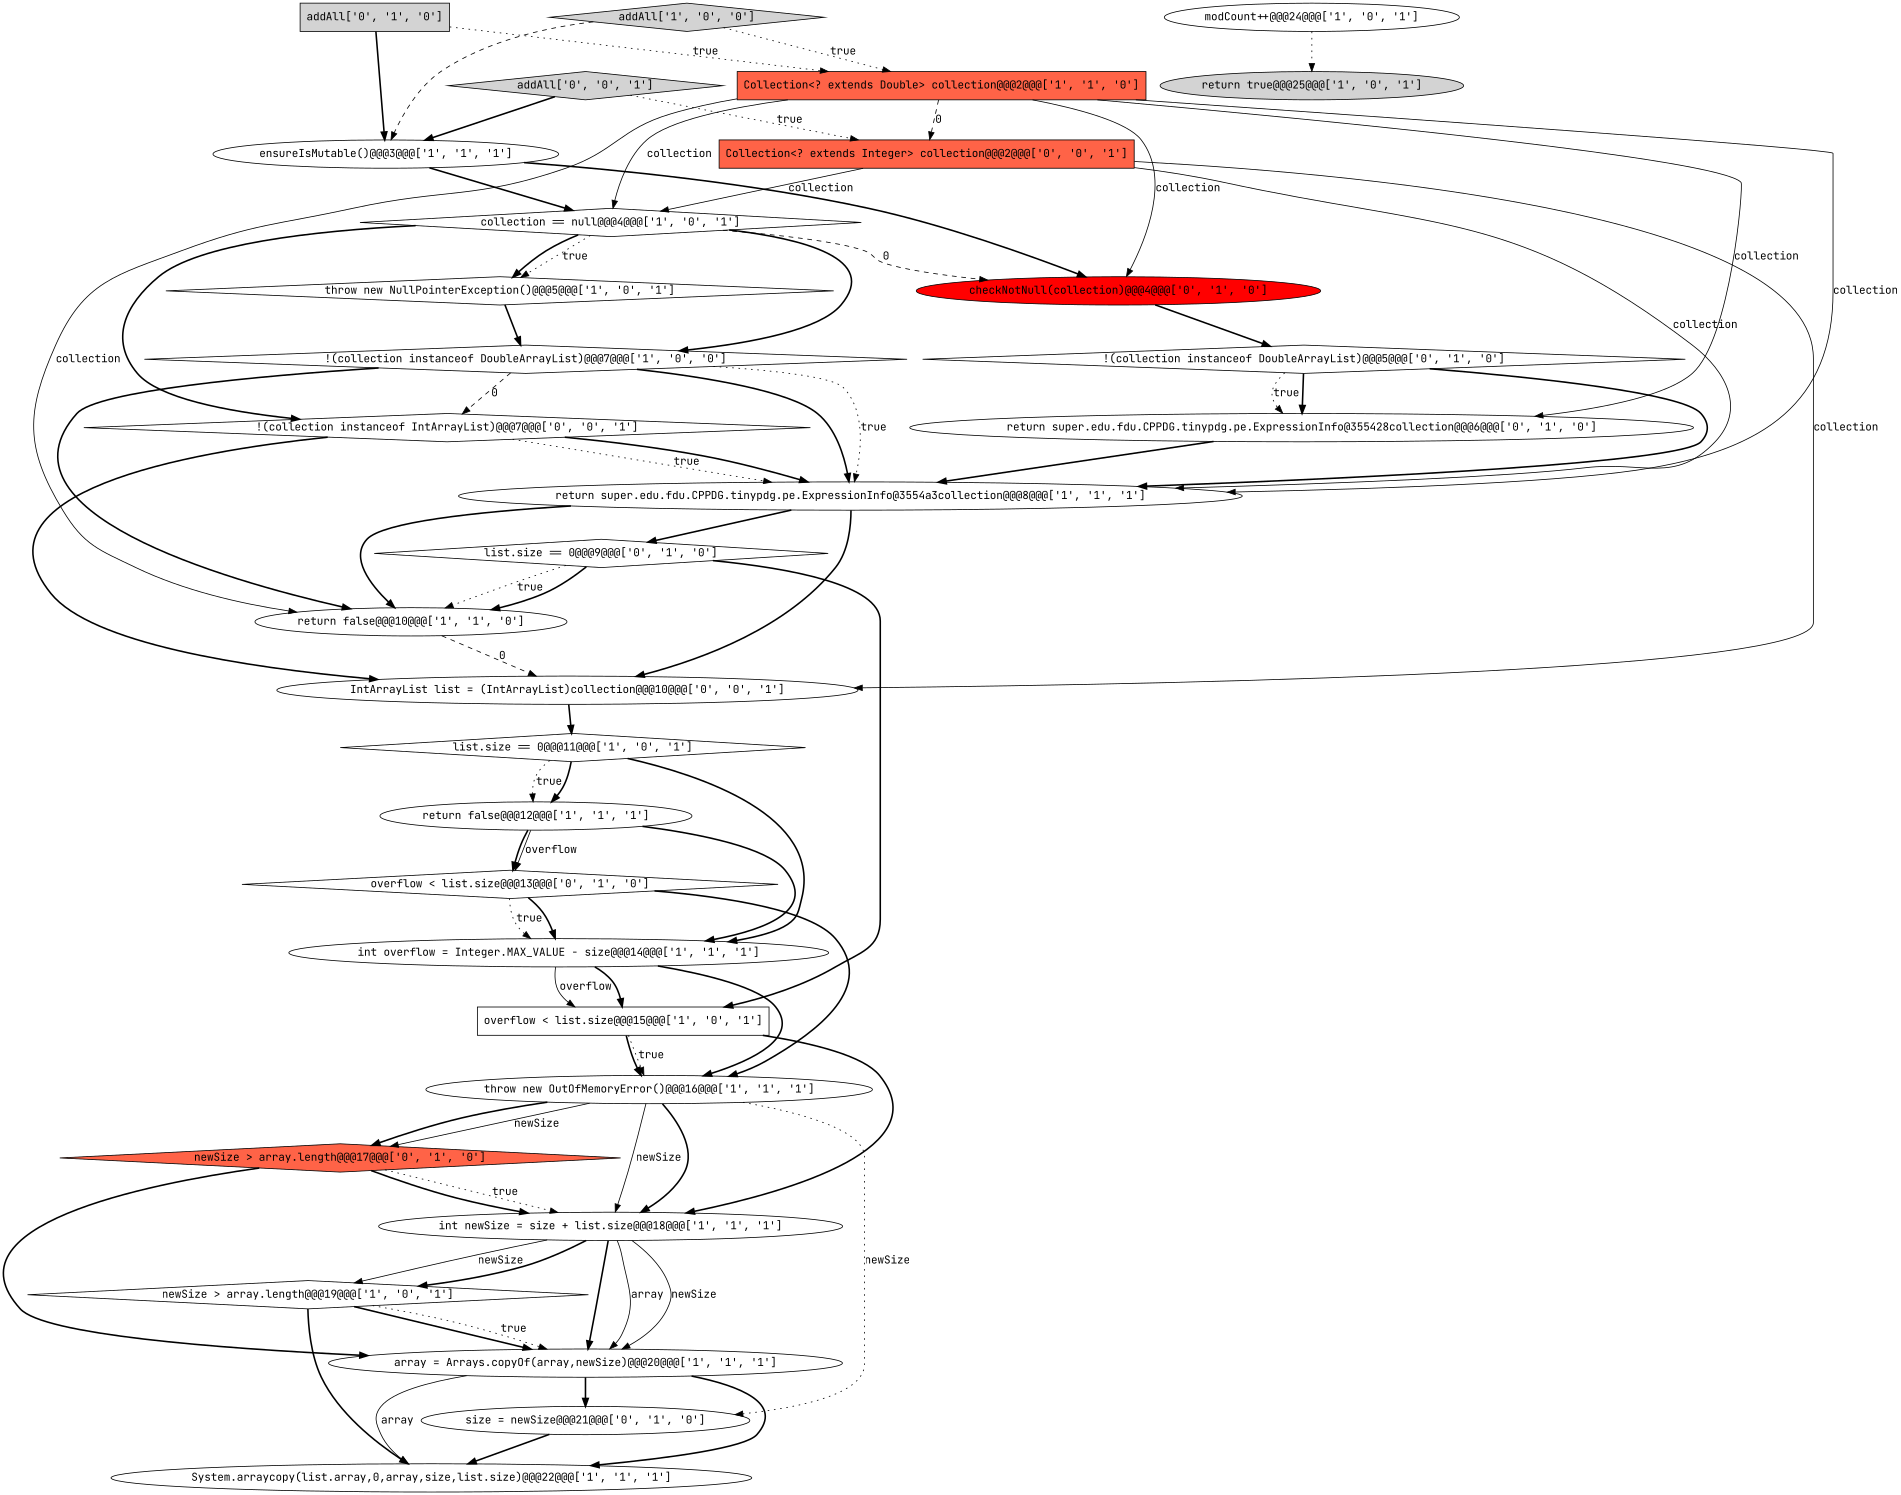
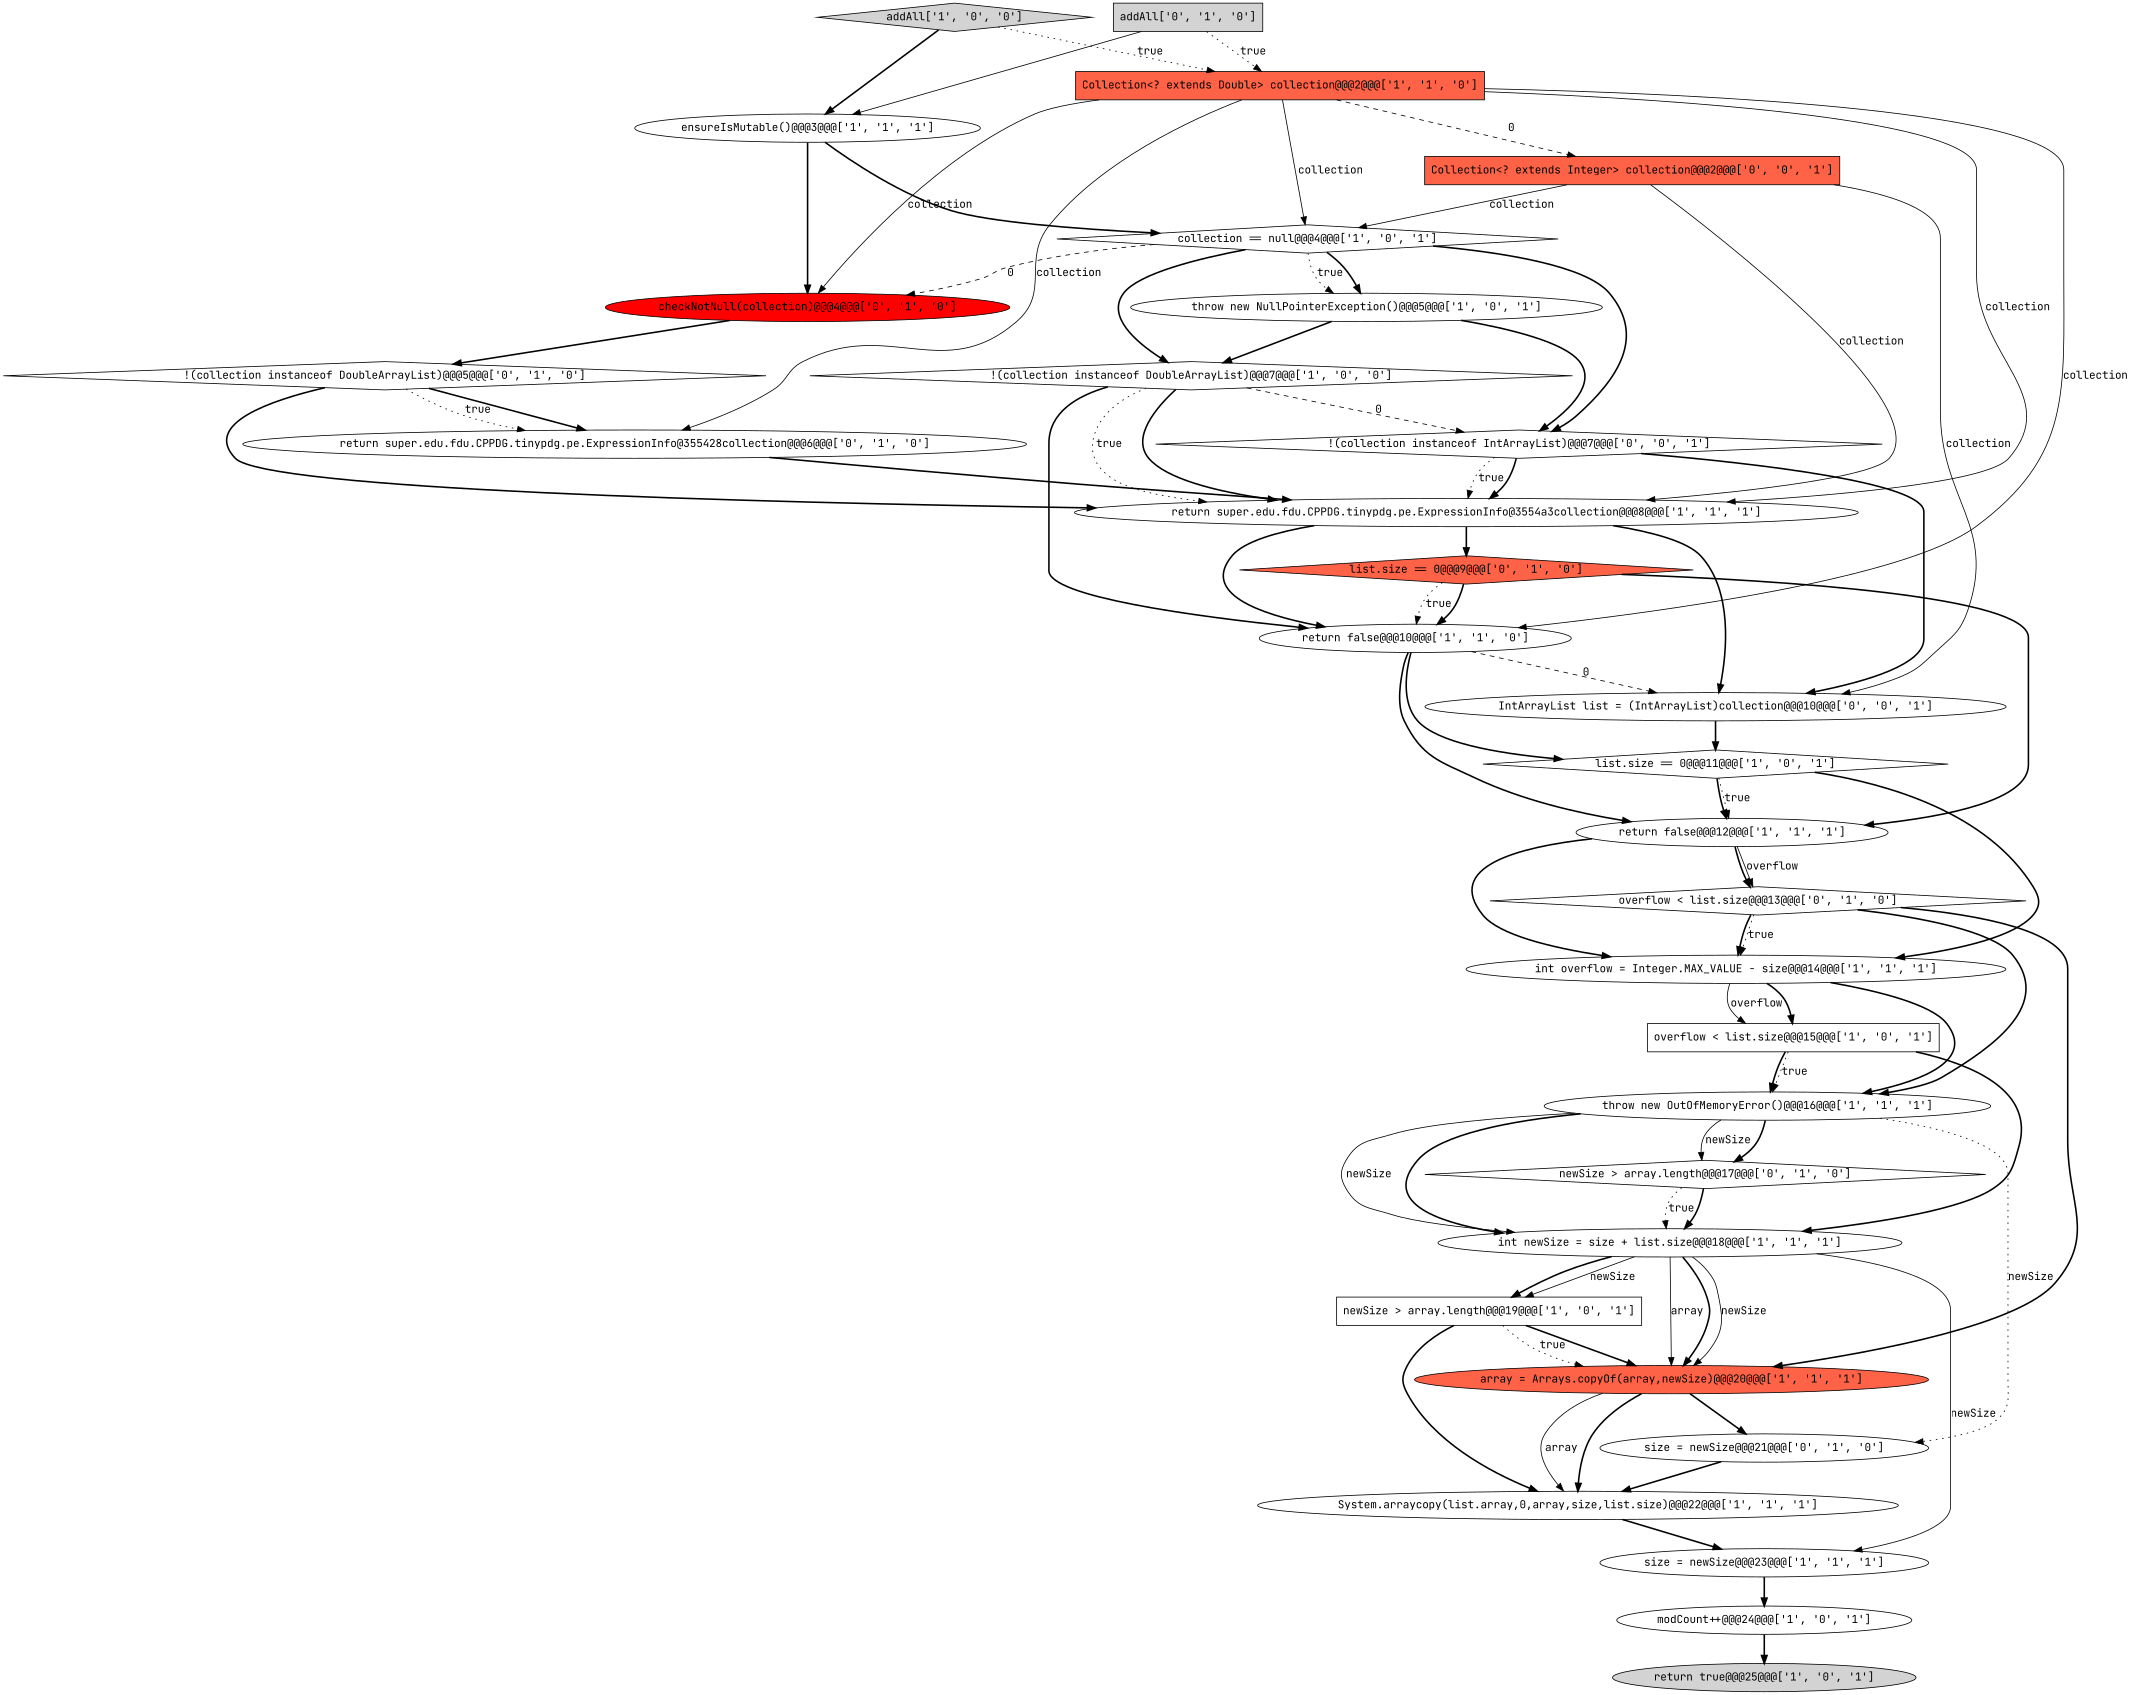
edge "modCount++@@@24@@@['1', '0', '1']" -> "return true@@@25@@@['1', '0', '1']": style dotted -> bold
edge "addAll['1', '0', '0']" -> "ensureIsMutable()@@@3@@@['1', '1', '1']": style dashed -> bold
edge "addAll['0', '1', '0']" -> "ensureIsMutable()@@@3@@@['1', '1', '1']": style bold -> solid
node "addAll['0', '0', '1']": removed
node "throw new NullPointerException()@@@5@@@['1', '0', '1']": shape diamond -> ellipse
edge "throw new NullPointerException()@@@5@@@['1', '0', '1']" -> "!(collection instanceof IntArrayList)@@@7@@@['0', '0', '1']": added
node "list.size == 0@@@9@@@['0', '1', '0']": fillcolor white -> tomato
edge "return false@@@10@@@['1', '1', '0']" -> "list.size == 0@@@11@@@['1', '0', '1']": added
edge "list.size == 0@@@9@@@['0', '1', '0']" -> "overflow < list.size@@@15@@@['1', '0', '1']": now "list.size == 0@@@9@@@['0', '1', '0']" -> "return false@@@12@@@['1', '1', '1']"
edge "return false@@@10@@@['1', '1', '0']" -> "return false@@@12@@@['1', '1', '1']": added
node "newSize > array.length@@@17@@@['0', '1', '0']": fillcolor tomato -> white
node "newSize > array.length@@@19@@@['1', '0', '1']": shape diamond -> box
edge "newSize > array.length@@@17@@@['0', '1', '0']" -> "array = Arrays.copyOf(array,newSize)@@@20@@@['1', '1', '1']": now "overflow < list.size@@@13@@@['0', '1', '0']" -> "array = Arrays.copyOf(array,newSize)@@@20@@@['1', '1', '1']"
node "array = Arrays.copyOf(array,newSize)@@@20@@@['1', '1', '1']": fillcolor white -> tomato
node "size = newSize@@@23@@@['1', '1', '1']": added
